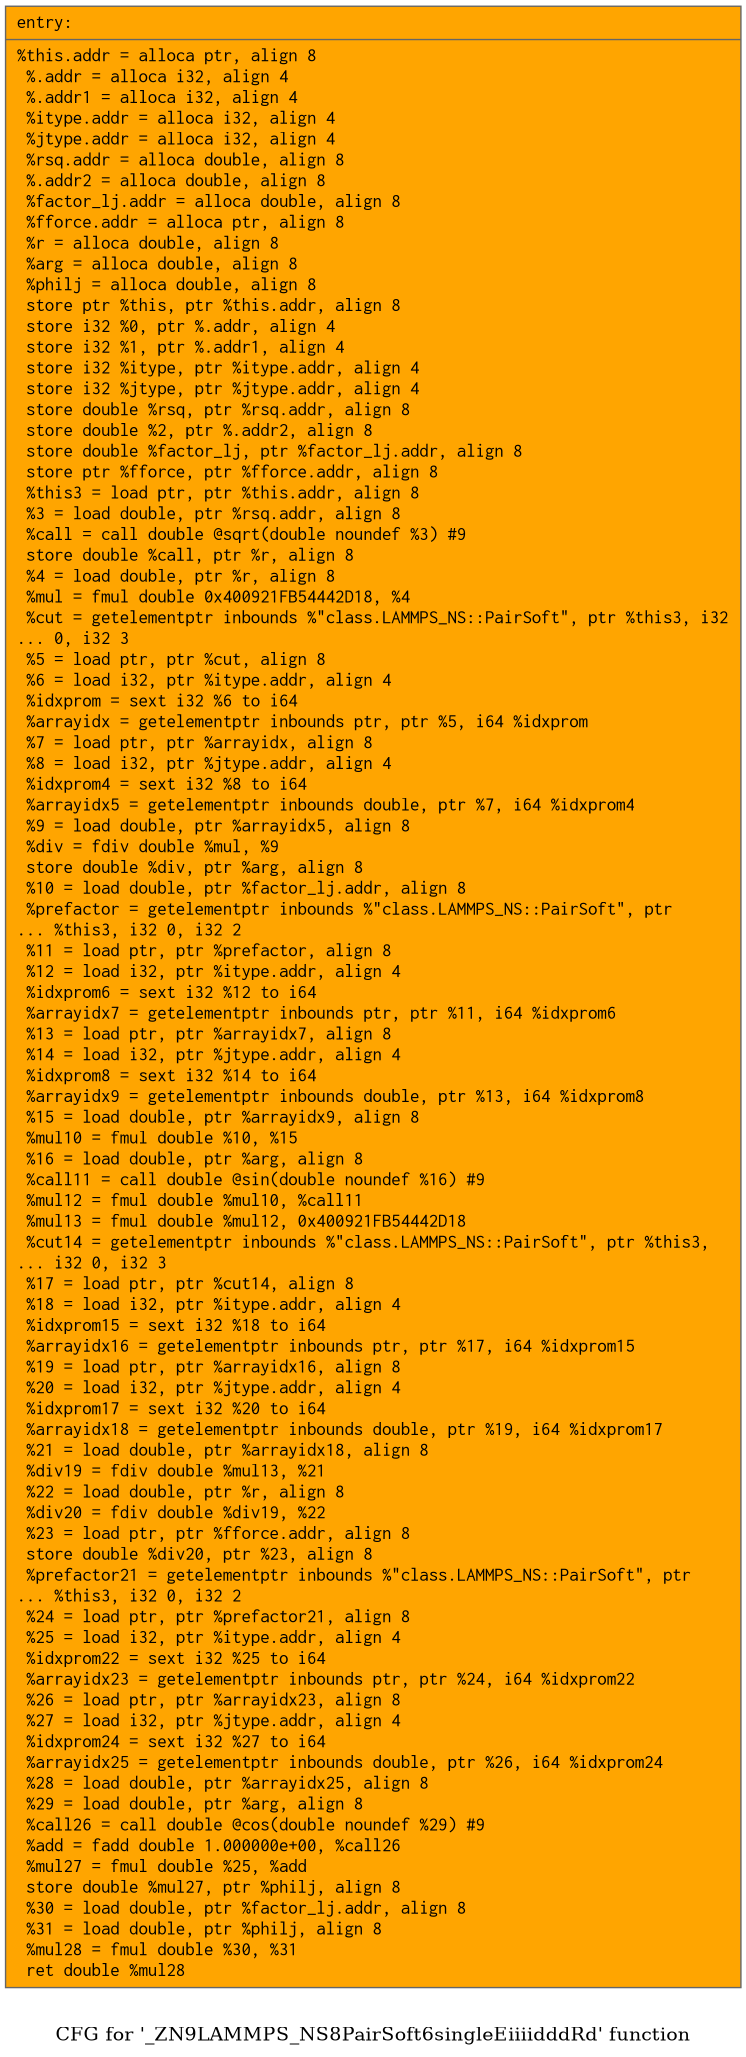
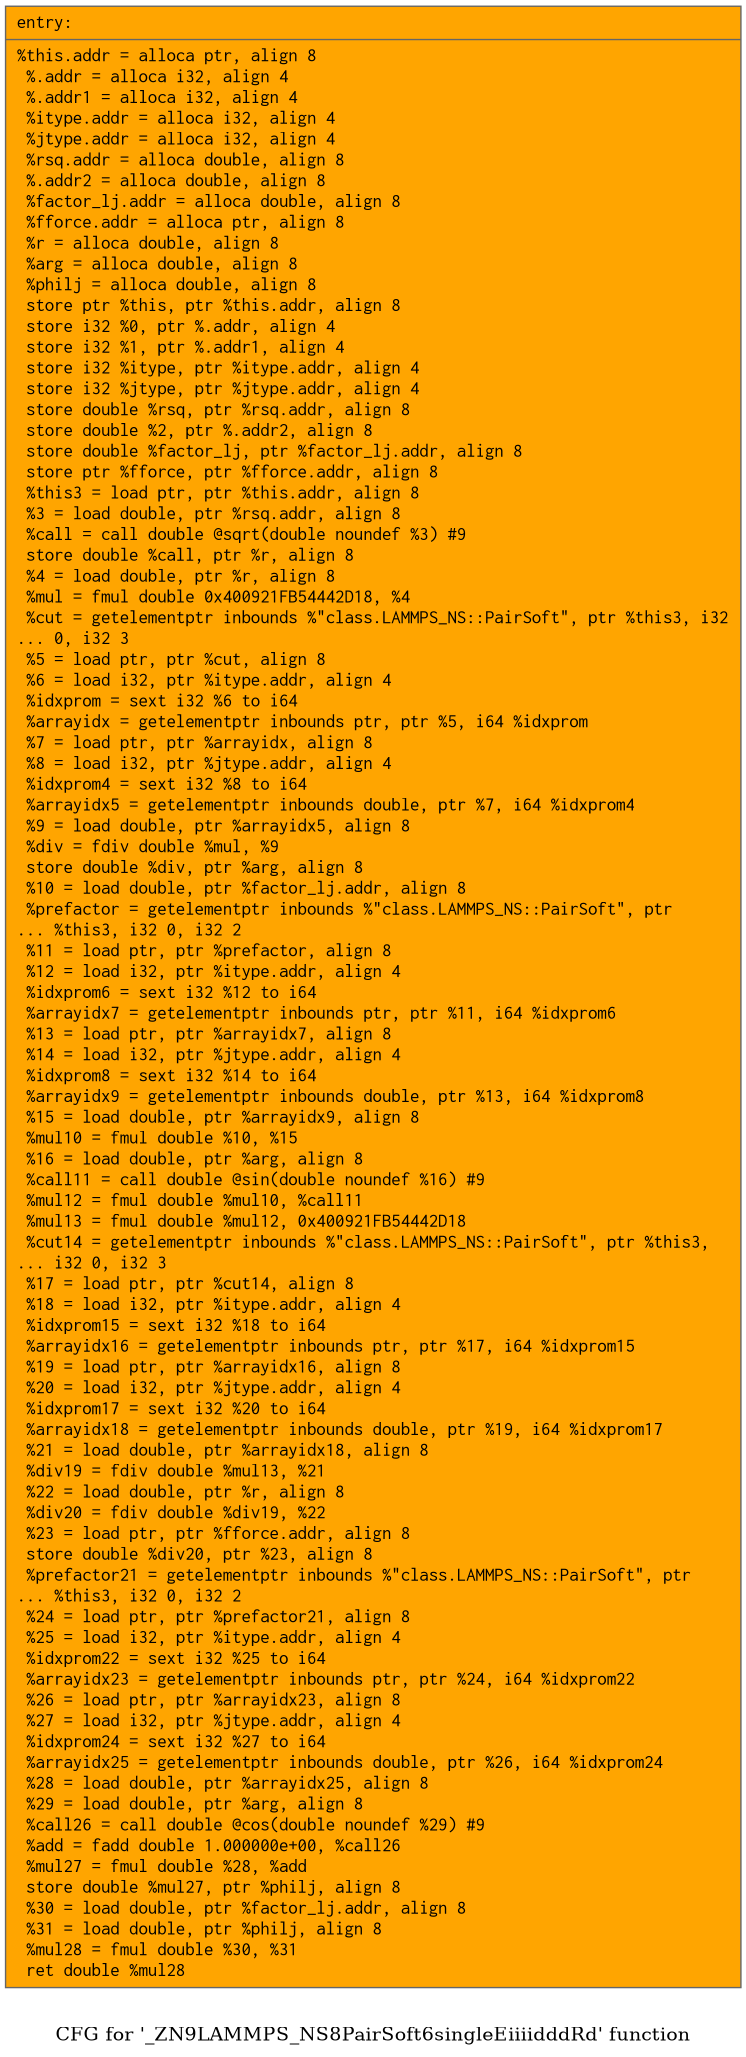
node "entry:": text "%mul27 = fmul double %25, %add" -> "%mul27 = fmul double %28, %add"
